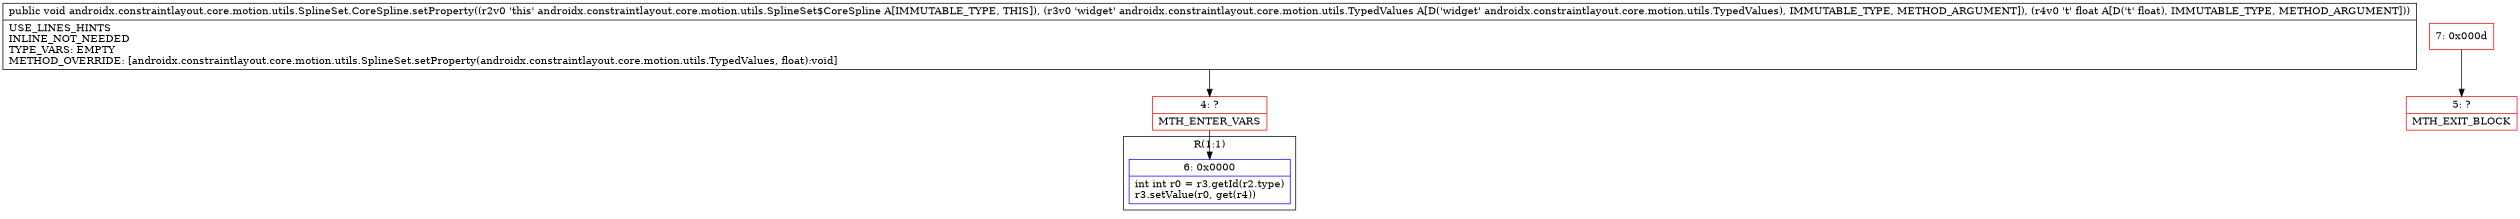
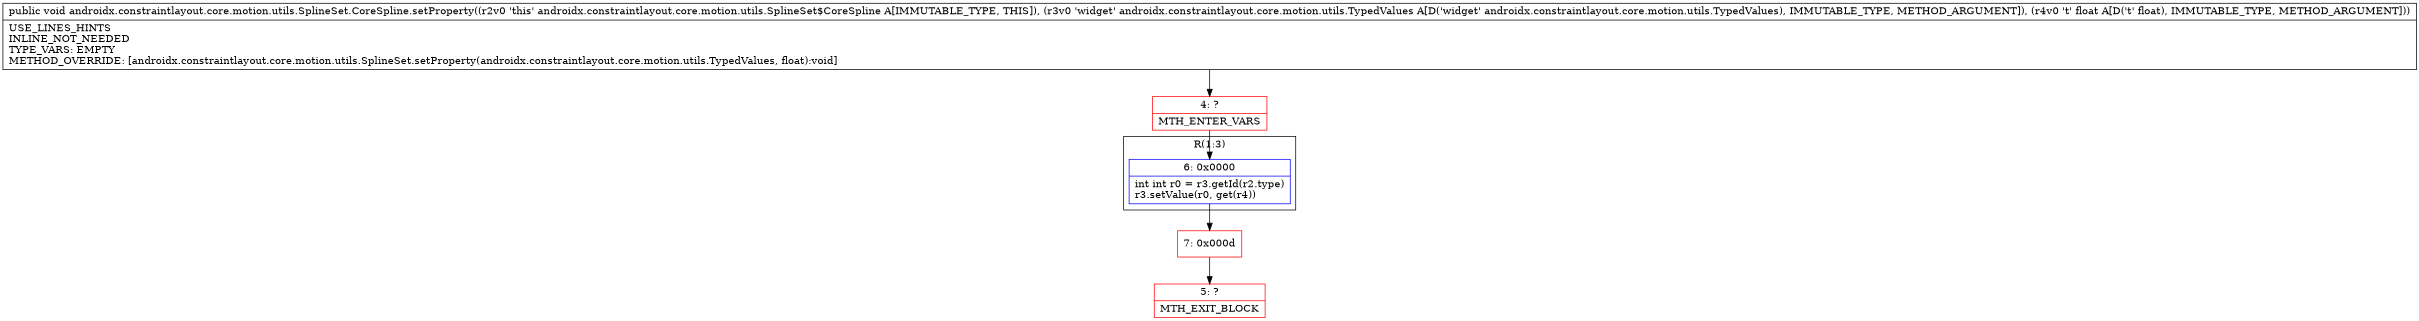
cluster "R(1:1)": label "R(1:1)" -> "R(1:3)"
edge "6: 0x0000" -> "7: 0x000d": added
